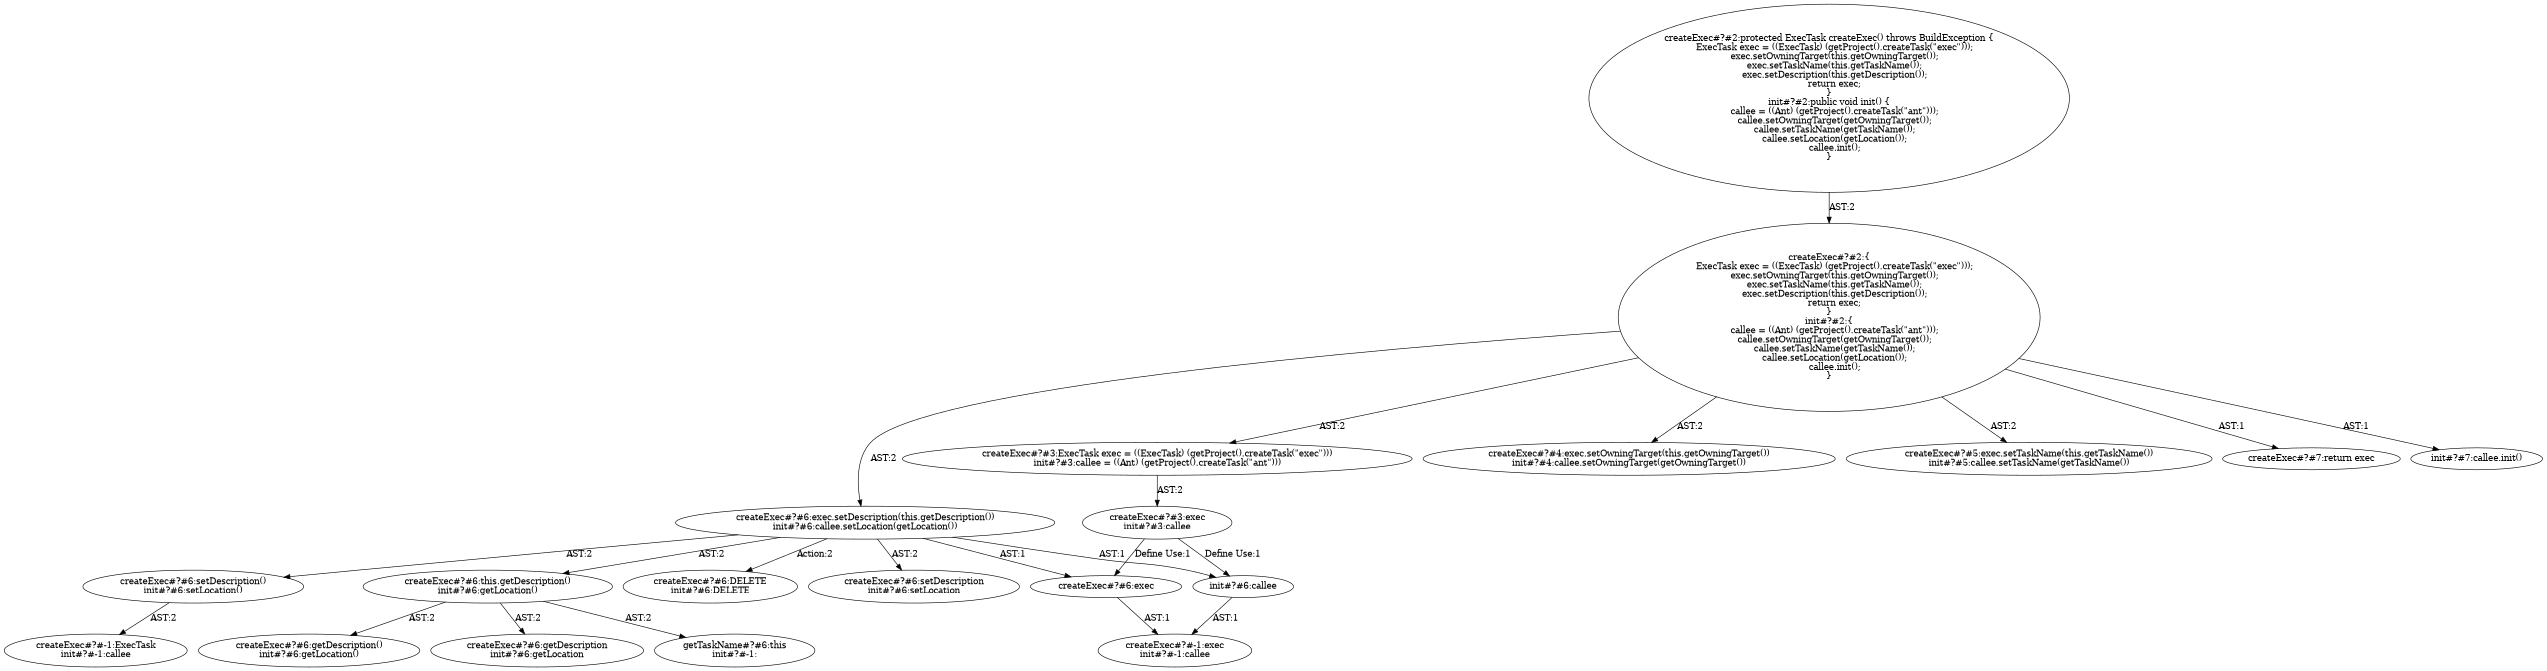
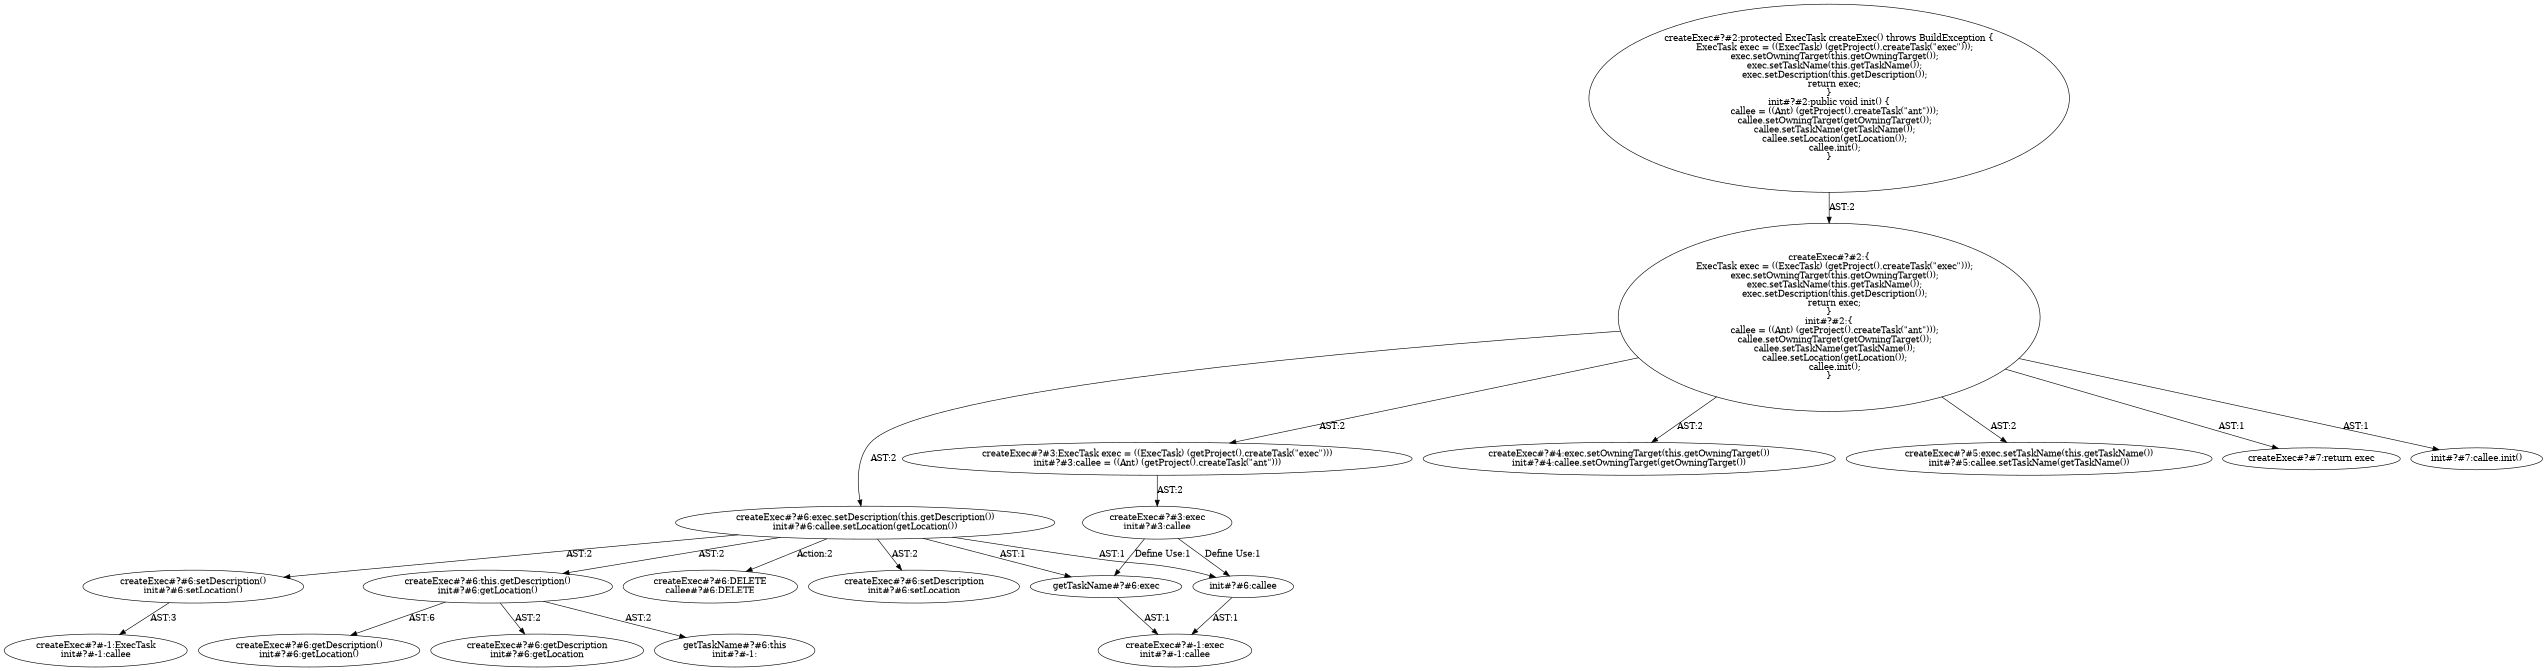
node "createExec#?#6:DELETE init#?#6:DELETE": label "createExec#?#6:DELETE init#?#6:DELETE" -> "createExec#?#6:DELETE callee#?#6:DELETE"
node "createExec#?#6:exec": label "createExec#?#6:exec" -> "getTaskName#?#6:exec"
edge "createExec#?#6:setDescription() init#?#6:setLocation()" -> "createExec#?#-1:ExecTask init#?#-1:callee": label "AST:2" -> "AST:3"
edge "createExec#?#6:this.getDescription() init#?#6:getLocation()" -> "createExec#?#6:getDescription() init#?#6:getLocation()": label "AST:2" -> "AST:6"
